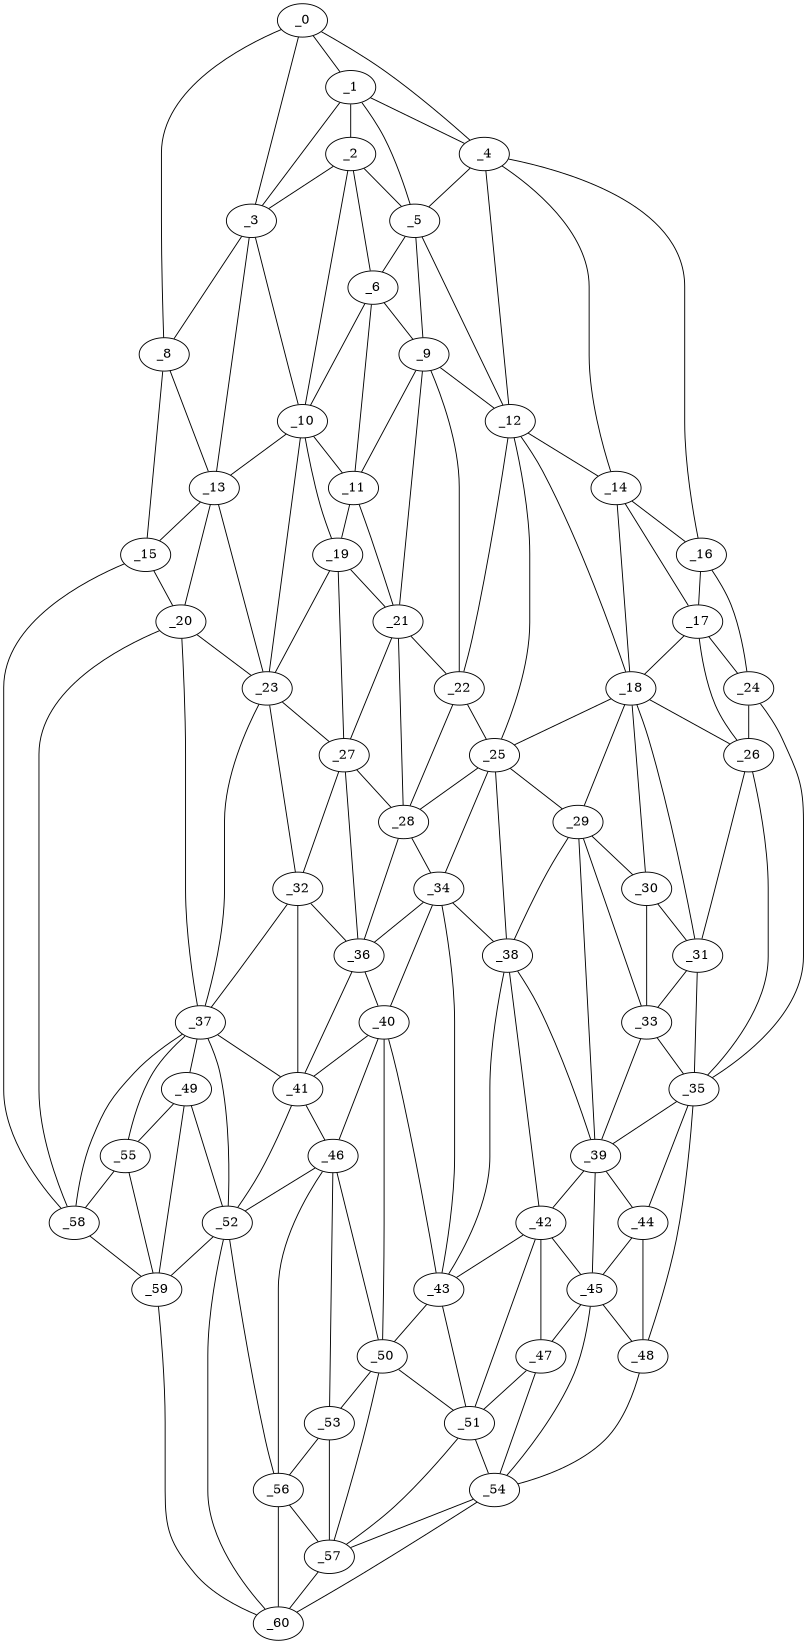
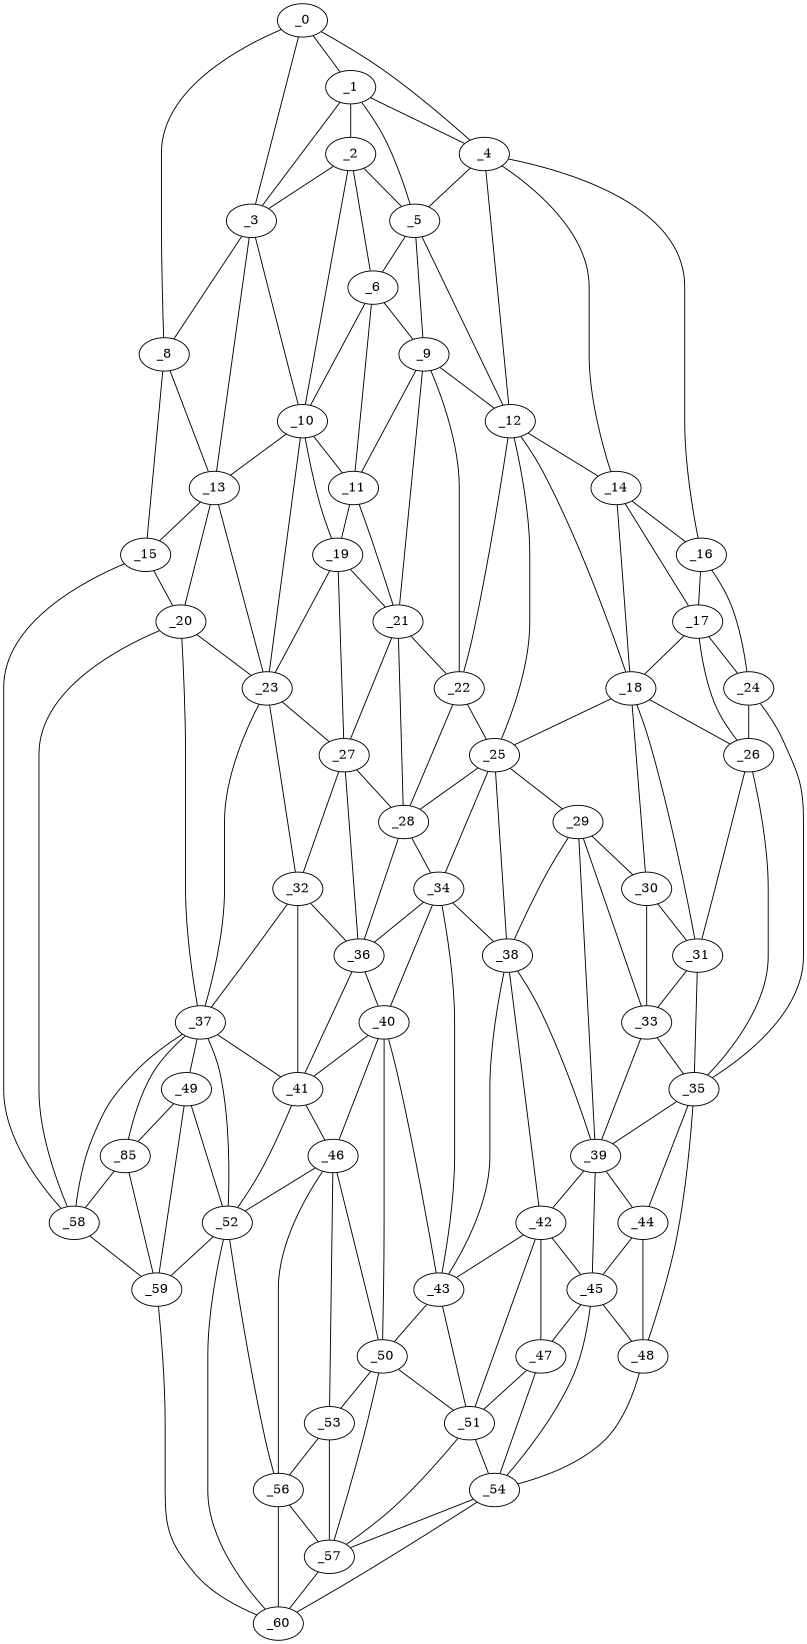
edge "_18" -- "_29": removed
node "_55": label "_55" -> "_85"
